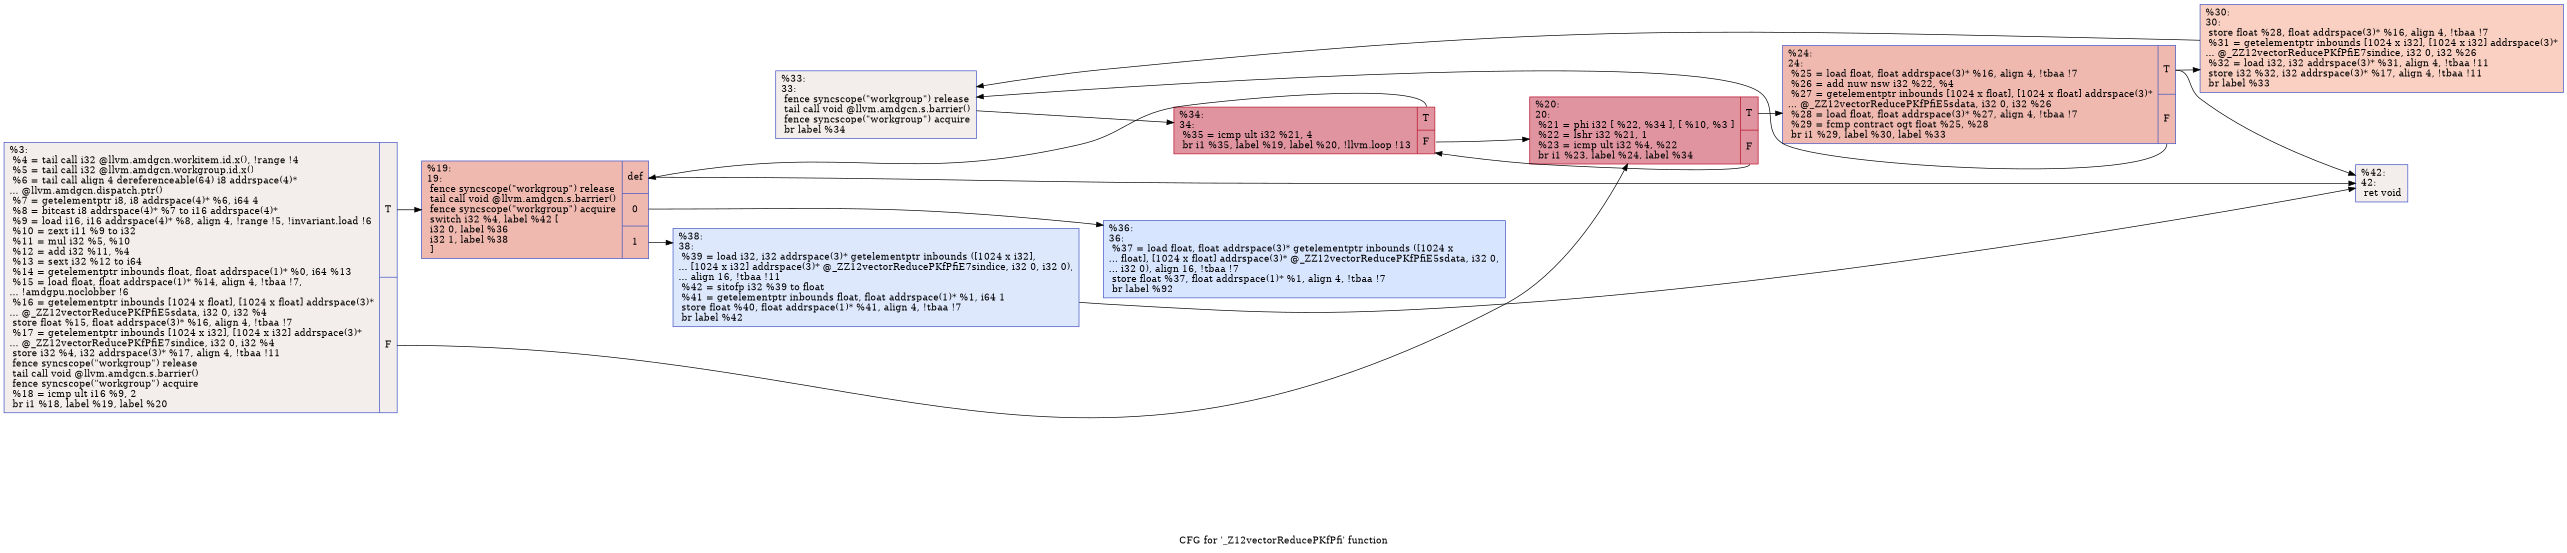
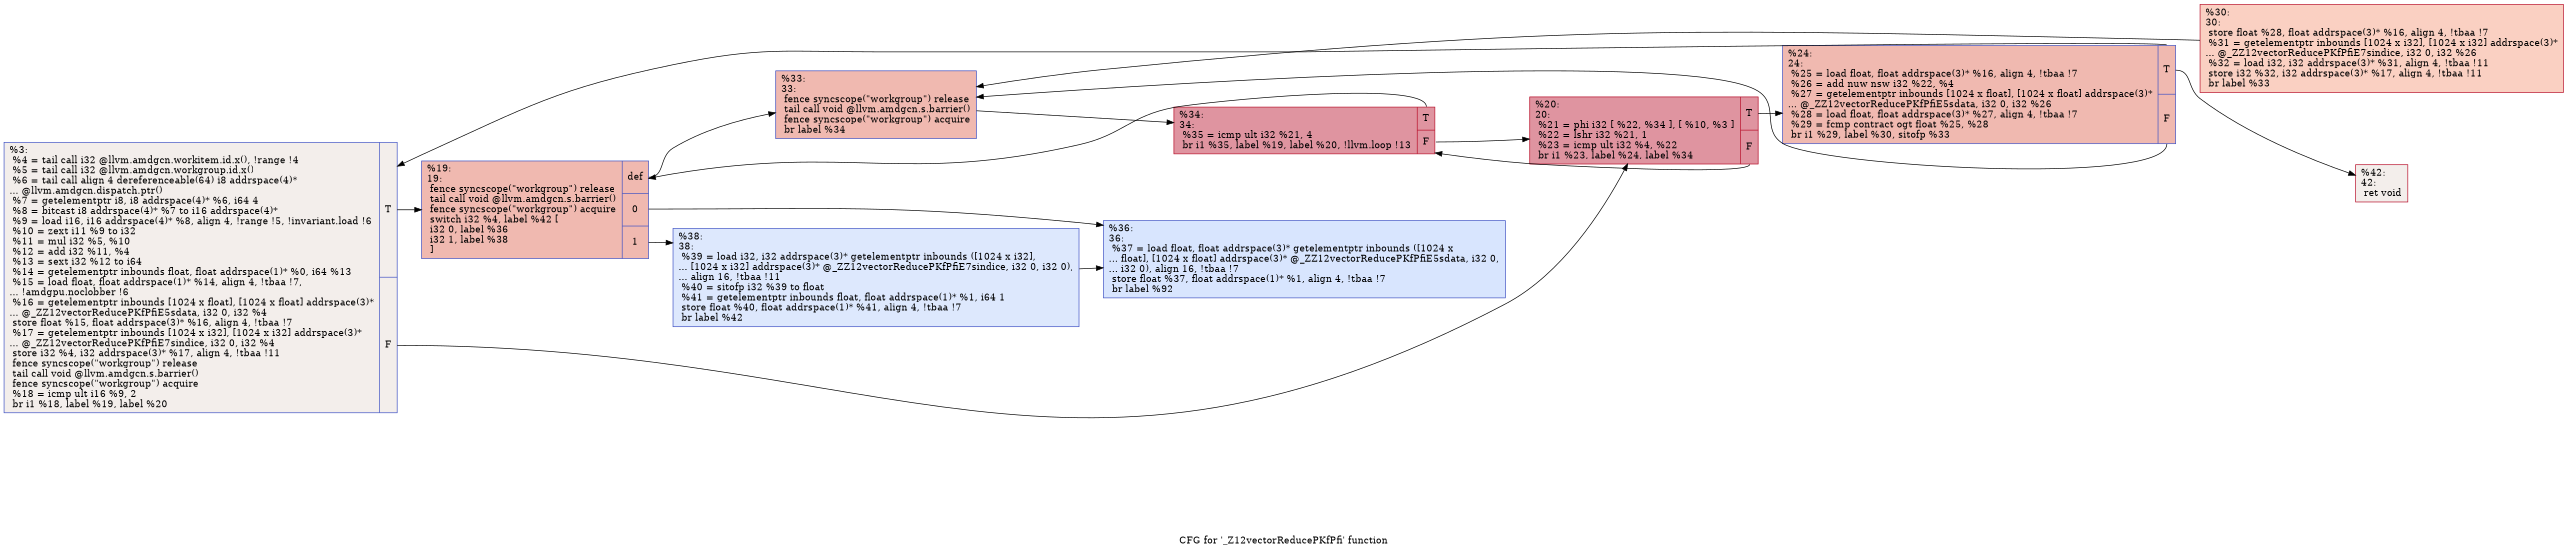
node "%30:": color #3d50c3ff -> #b70d28ff
edge "%24:" -> "%30:": now "%24:" -> "%3:"
node "%33:": fillcolor #e5d8d170 -> #de614d70
node "%24:": text "br i1 %29, label %30, label %33" -> "br i1 %29, label %30, sitofp %33"
edge "%19:" -> "%42:": now "%19:" -> "%33:"
node "%42:": color #3d50c3ff -> #b70d28ff
edge "%38:" -> "%42:": now "%38:" -> "%36:"
node "%38:": text "%42 = sitofp i32 %39 to float" -> "%40 = sitofp i32 %39 to float"
